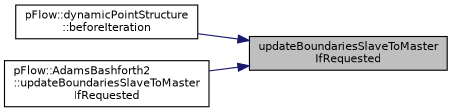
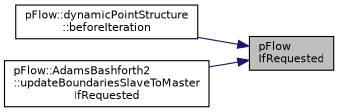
node "updateBoundariesSlaveToMaster IfRequested": label "updateBoundariesSlaveToMaster IfRequested" -> "pFlow IfRequested"
